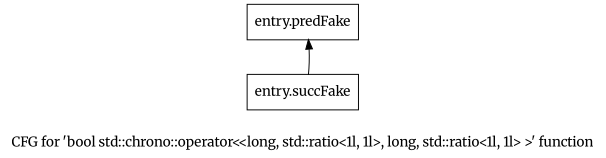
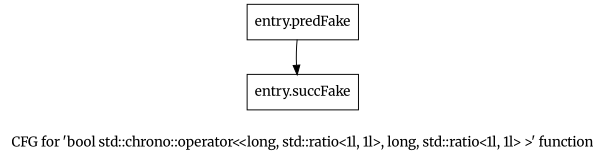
edge "entry.succFake" -> "entry.predFake": reversed
